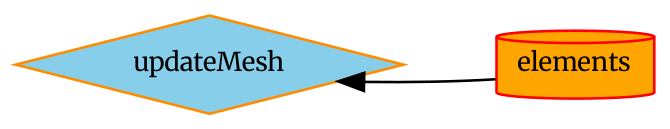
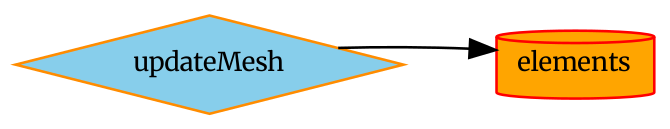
edge "elements" -> "updateMesh": reversed
